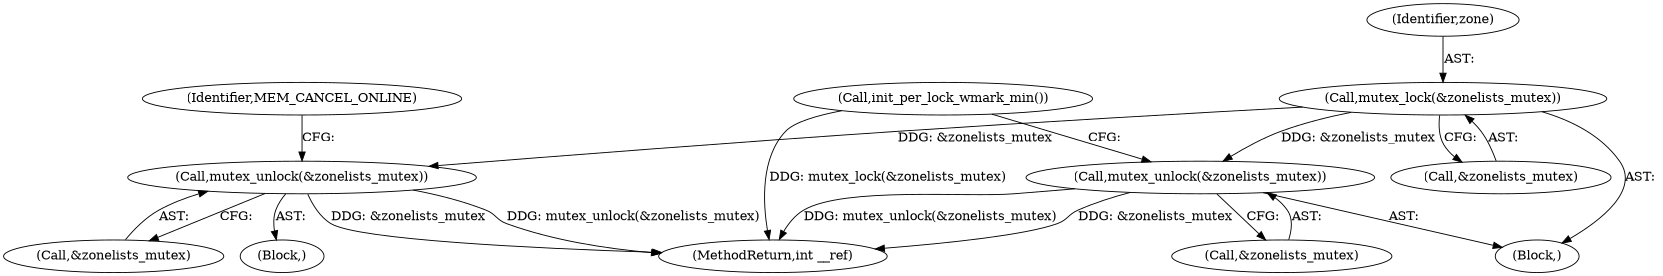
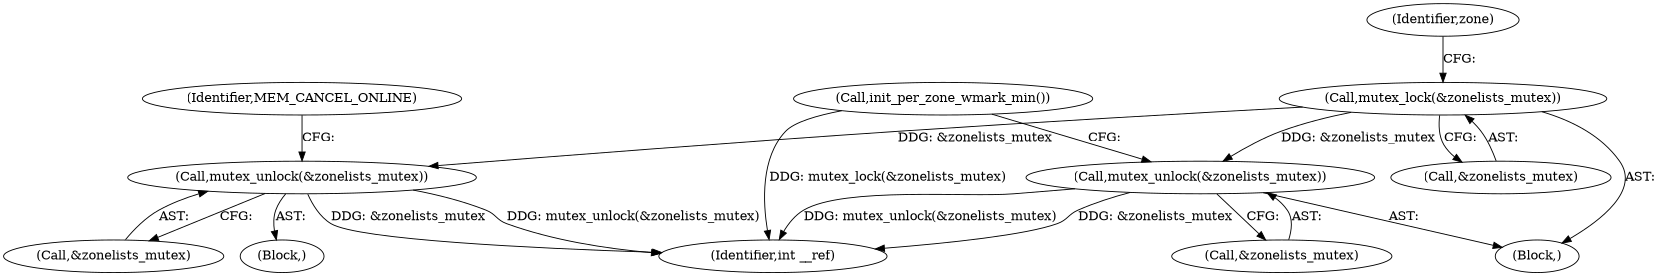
edge "(Identifier,zone)" -> "(Call,mutex_lock(&zonelists_mutex))": label "AST: " -> "CFG: "
node "(Call,init_per_lock_wmark_min())": label "(Call,init_per_lock_wmark_min())" -> "(Call,init_per_zone_wmark_min())"
node "(MethodReturn,int __ref)": label "(MethodReturn,int __ref)" -> "(Identifier,int __ref)"
